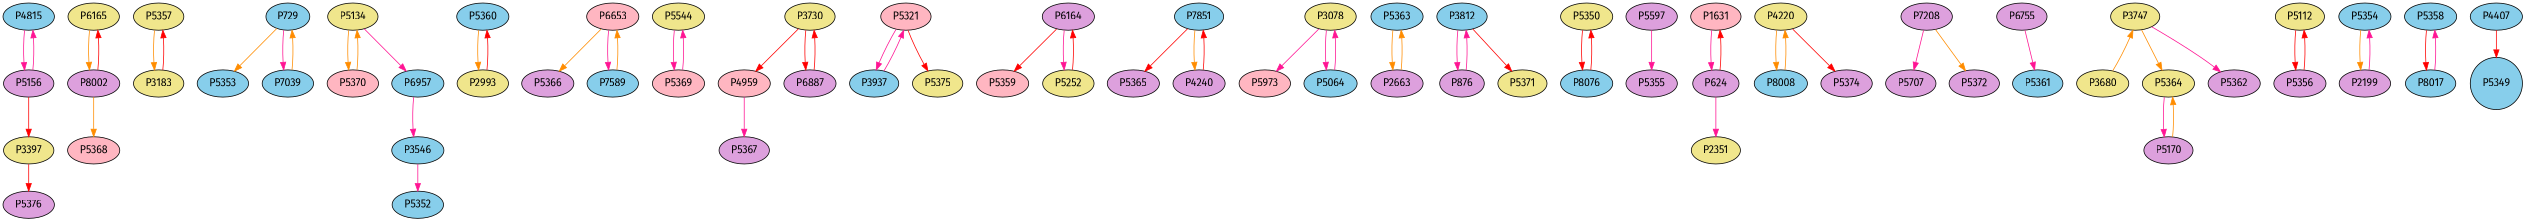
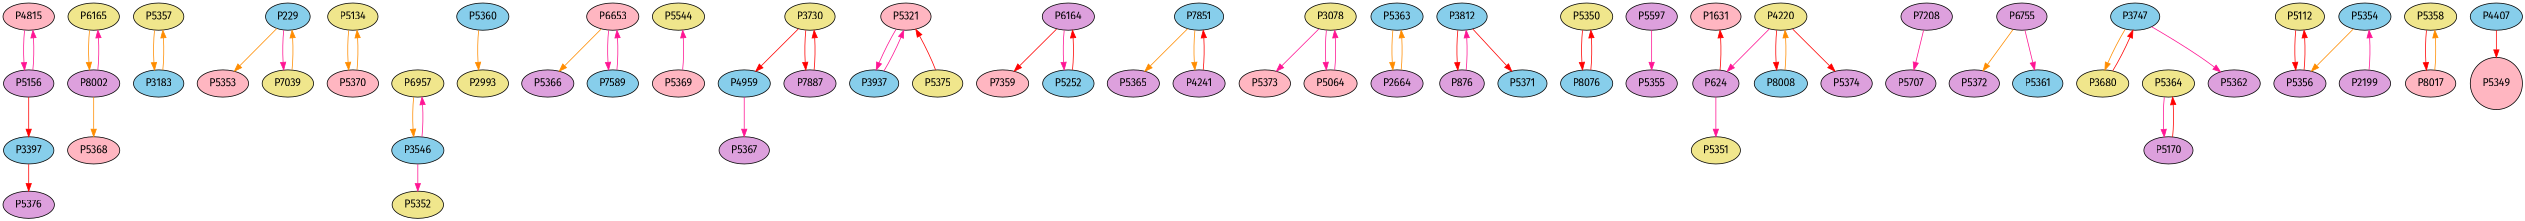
node "P4815": fillcolor skyblue -> lightpink
node "P729": label "P729" -> "P229"
node "P3747": fillcolor khaki -> skyblue
node "P5358": fillcolor skyblue -> khaki
edge "P5544" -> "P5369": removed
edge "P3812" -> "P876": color deeppink -> red
edge "P1631" -> "P624": now "P4220" -> "P624"
edge "P4220" -> "P8008": color darkorange -> red
edge "P5354" -> "P2199": now "P5354" -> "P5356"
edge "P5134" -> "P6957": now "P3546" -> "P6957"
edge "P7851" -> "P5365": color red -> darkorange
edge "P7208" -> "P5372": now "P6755" -> "P5372"
edge "P3747" -> "P5364": now "P3747" -> "P3680"
edge "P5321" -> "P5375": reversed
edge "P8002" -> "P6165": color red -> deeppink
edge "P3183" -> "P5357": color red -> darkorange
edge "P2993" -> "P5360": removed
edge "P7589" -> "P6653": color darkorange -> deeppink
edge "P3680" -> "P3747": color darkorange -> red
edge "P8017" -> "P5358": color deeppink -> darkorange
node "P3183": fillcolor khaki -> skyblue
node "P5353": fillcolor skyblue -> lightpink
node "P7039": fillcolor skyblue -> khaki
node "P6957": fillcolor skyblue -> khaki
node "P4959": fillcolor lightpink -> skyblue
node "P6887": label "P6887" -> "P7887"
node "P5359": label "P5359" -> "P7359"
node "P5252": fillcolor khaki -> skyblue
node "P4240": label "P4240" -> "P4241"
node "P5973": label "P5973" -> "P5373"
node "P5064": fillcolor skyblue -> lightpink
node "P2663": label "P2663" -> "P2664"
node "P5371": fillcolor khaki -> skyblue
node "P8017": fillcolor skyblue -> lightpink
node "P5349": fillcolor skyblue -> lightpink
edge "P6957" -> "P3546": color deeppink -> darkorange
edge "P5170" -> "P5364": color darkorange -> red
node "P3397": fillcolor khaki -> skyblue
node "P2351": label "P2351" -> "P5351"
node "P5352": fillcolor skyblue -> khaki
